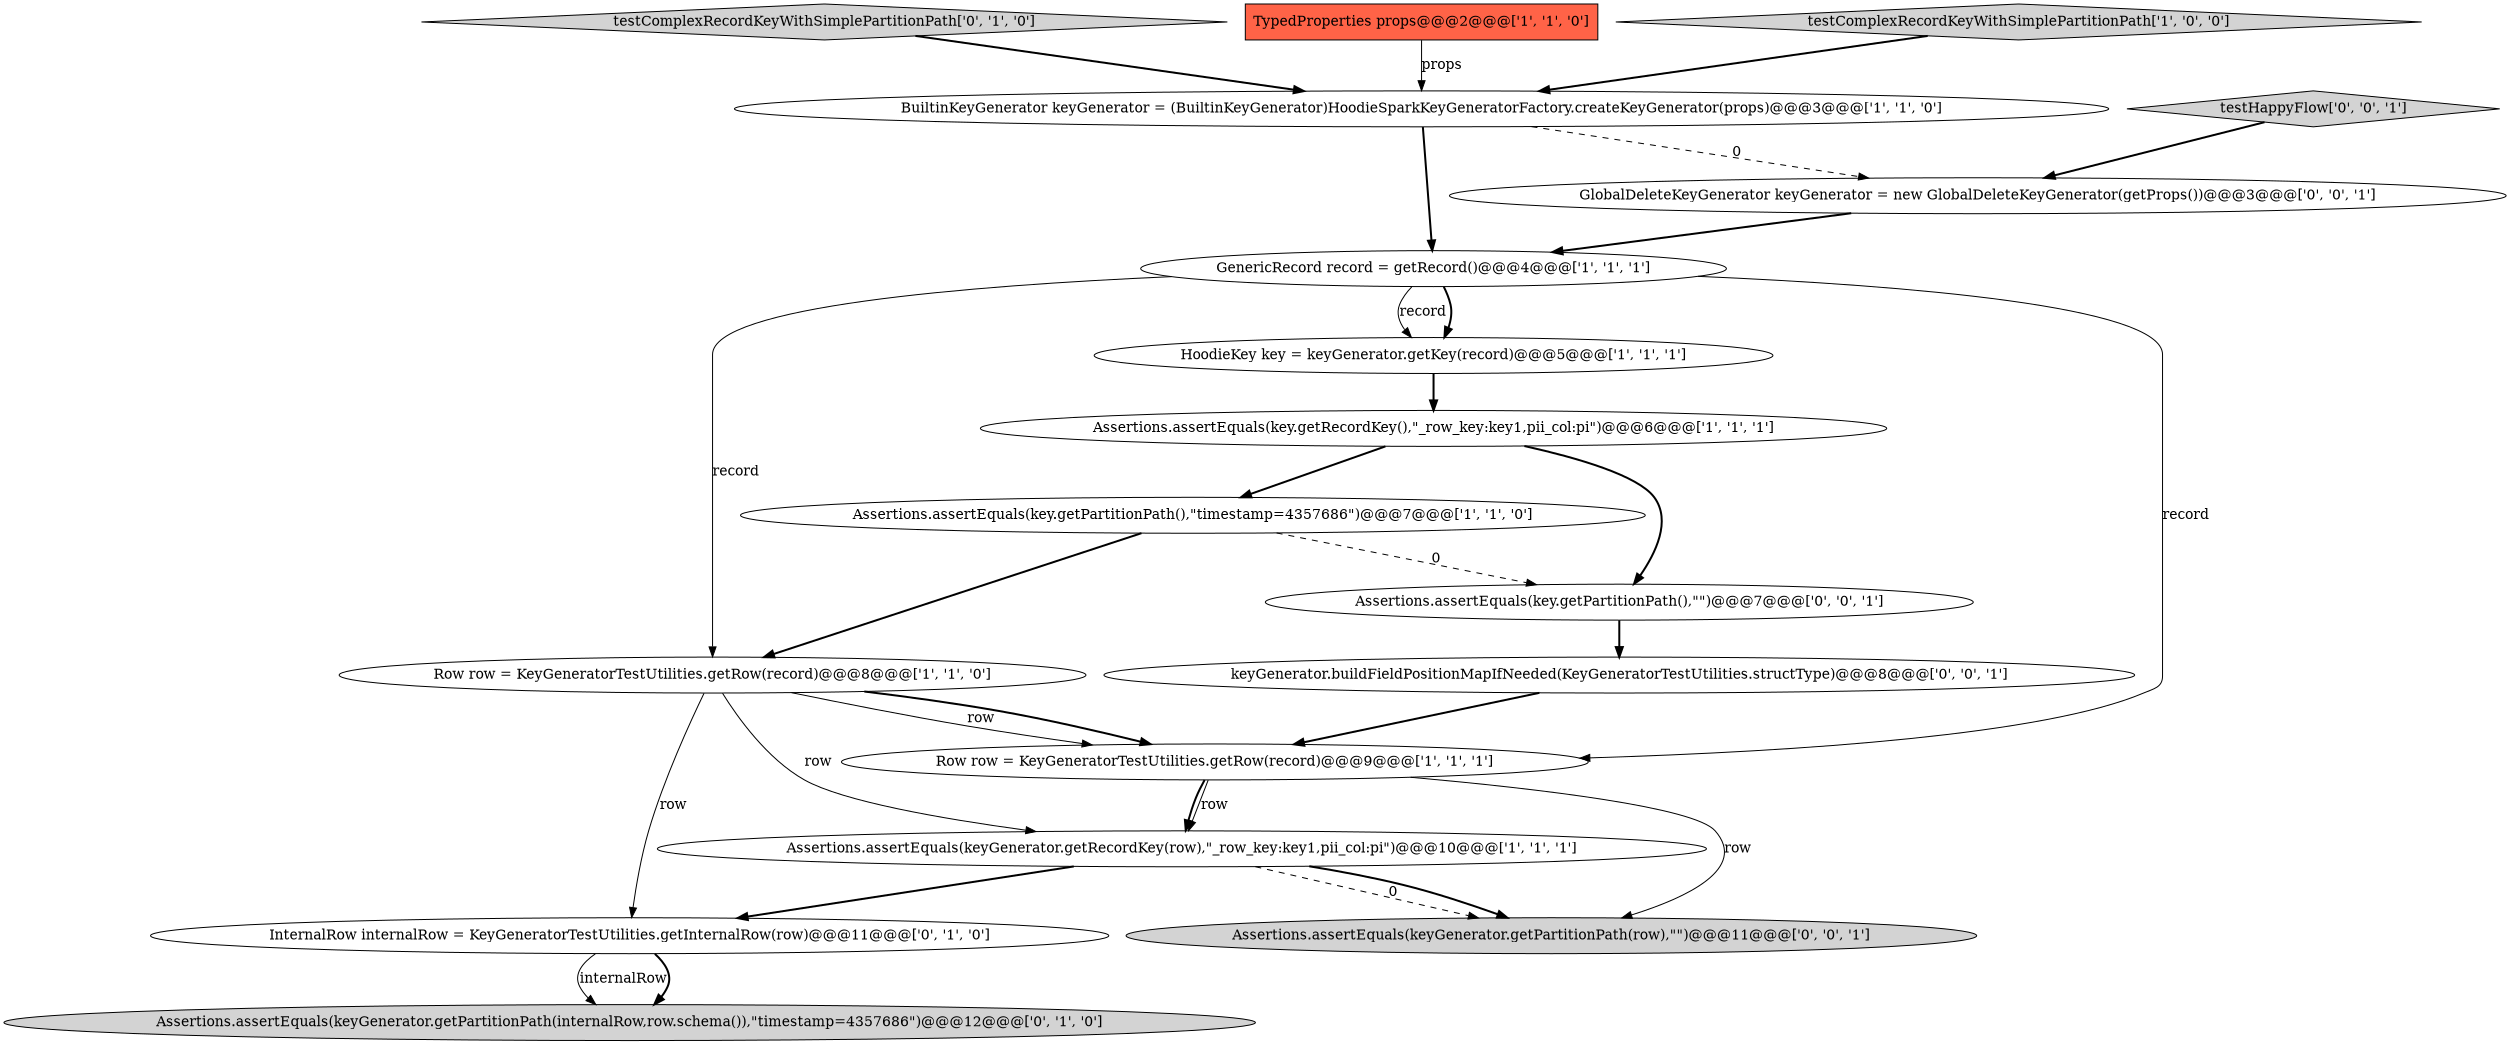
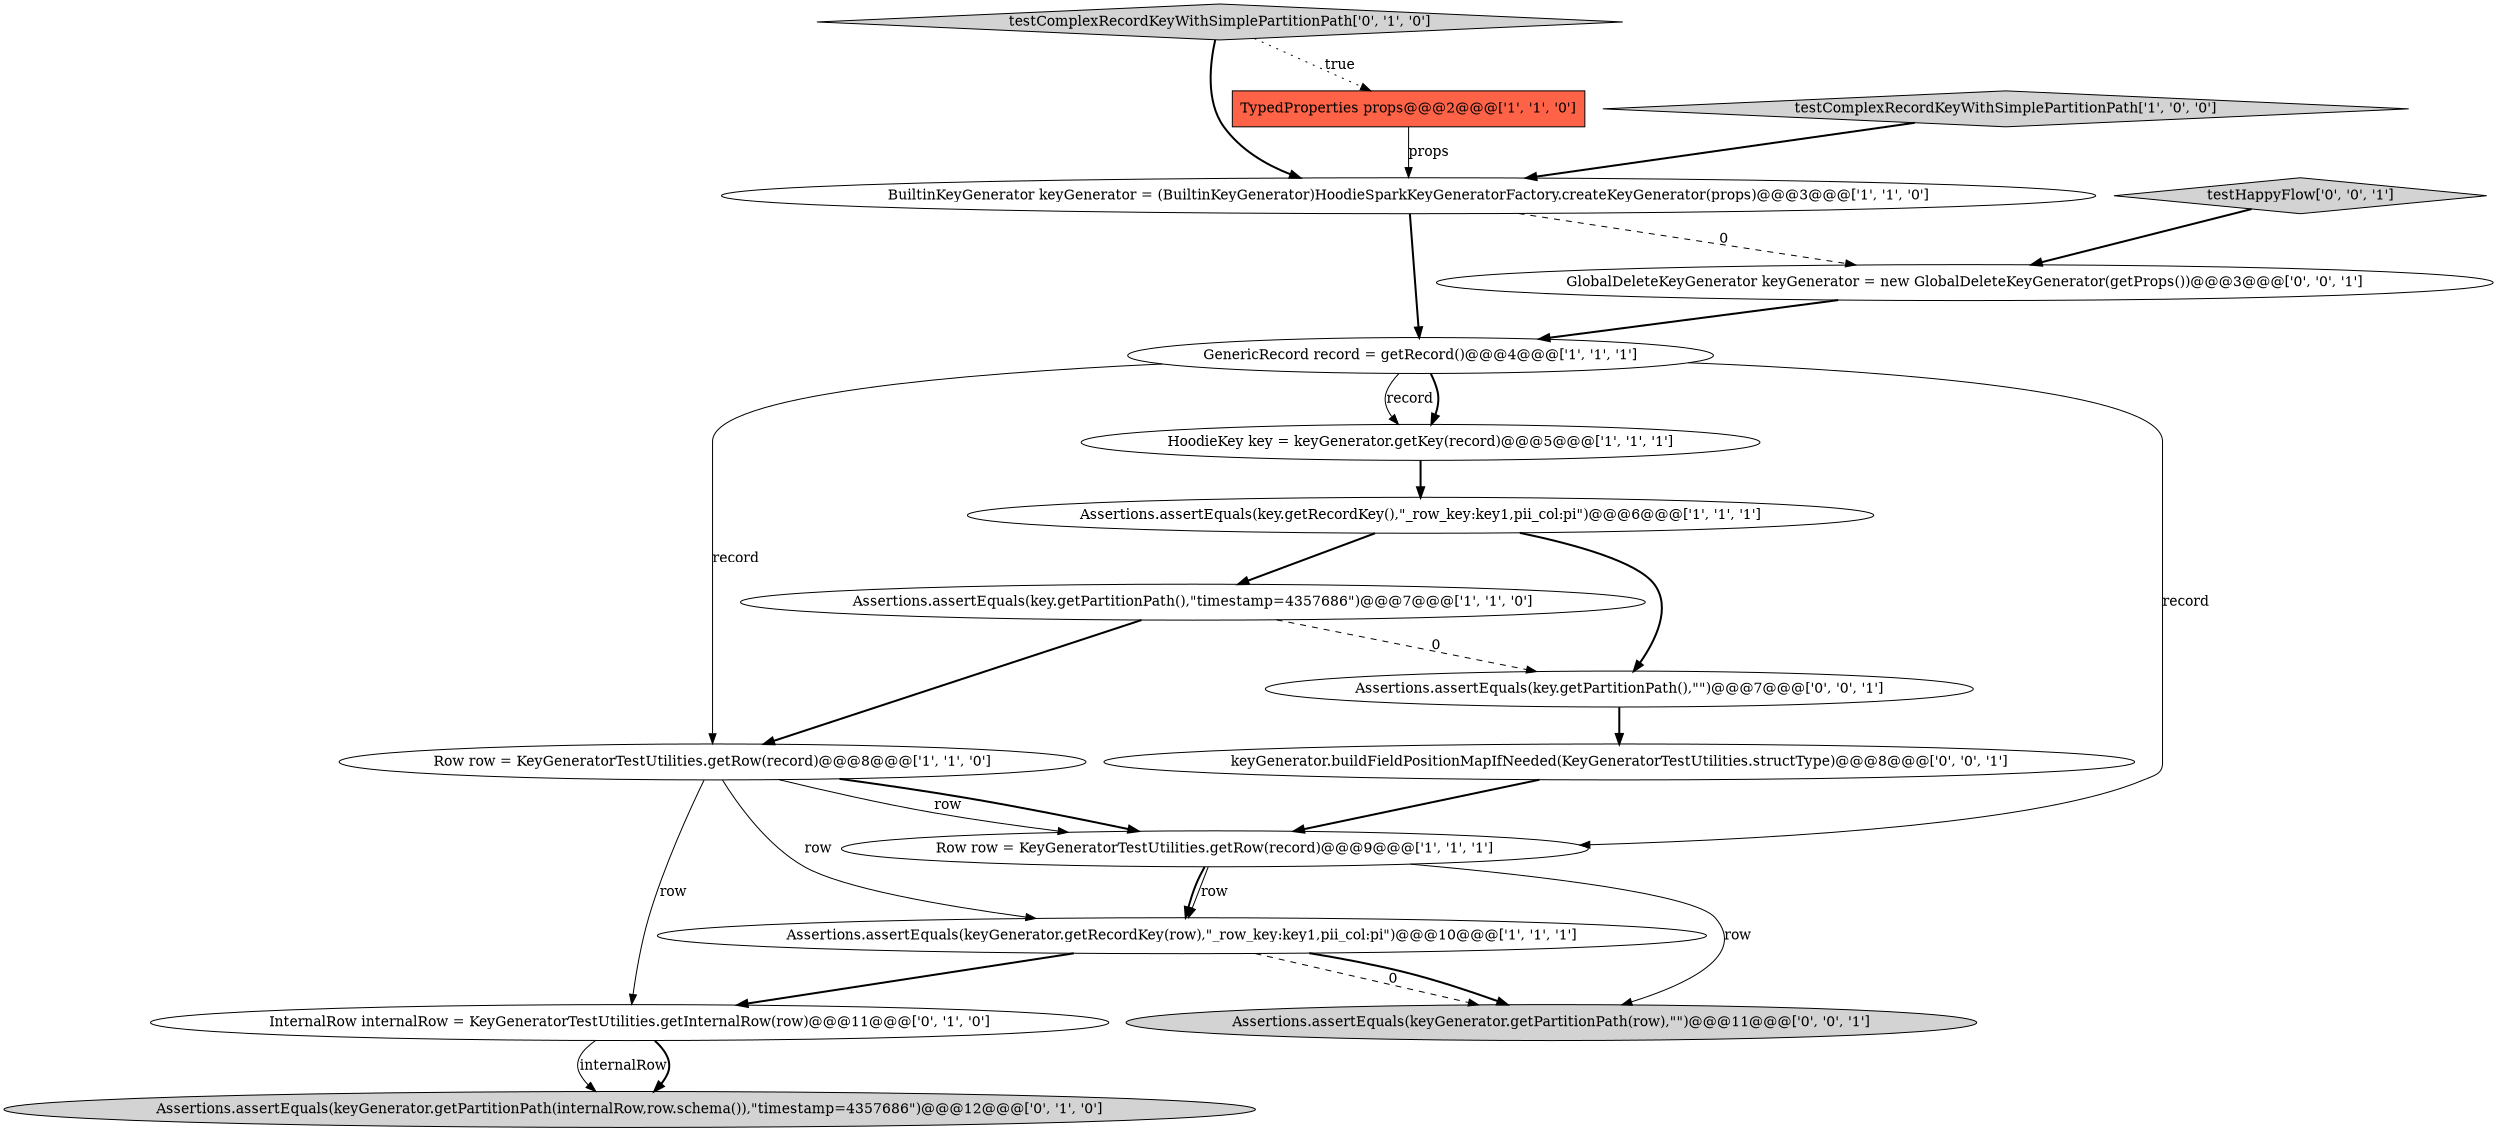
edge "testComplexRecordKeyWithSimplePartitionPath['0', '1', '0']" -> "TypedProperties props@@@2@@@['1', '1', '0']": added, label "true"
